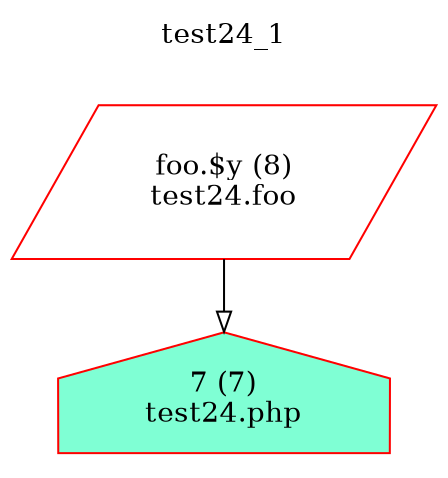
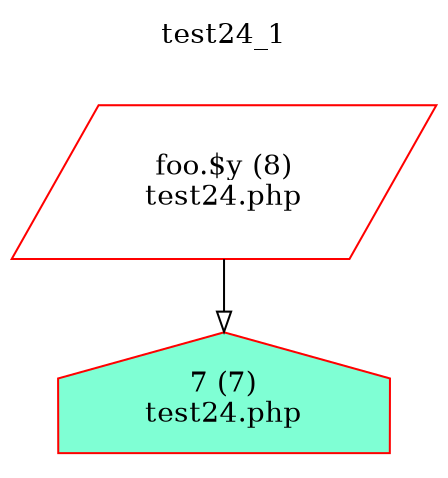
node "foo.$y (8) test24.foo": label "foo.$y (8) test24.foo" -> "foo.$y (8) test24.php"
